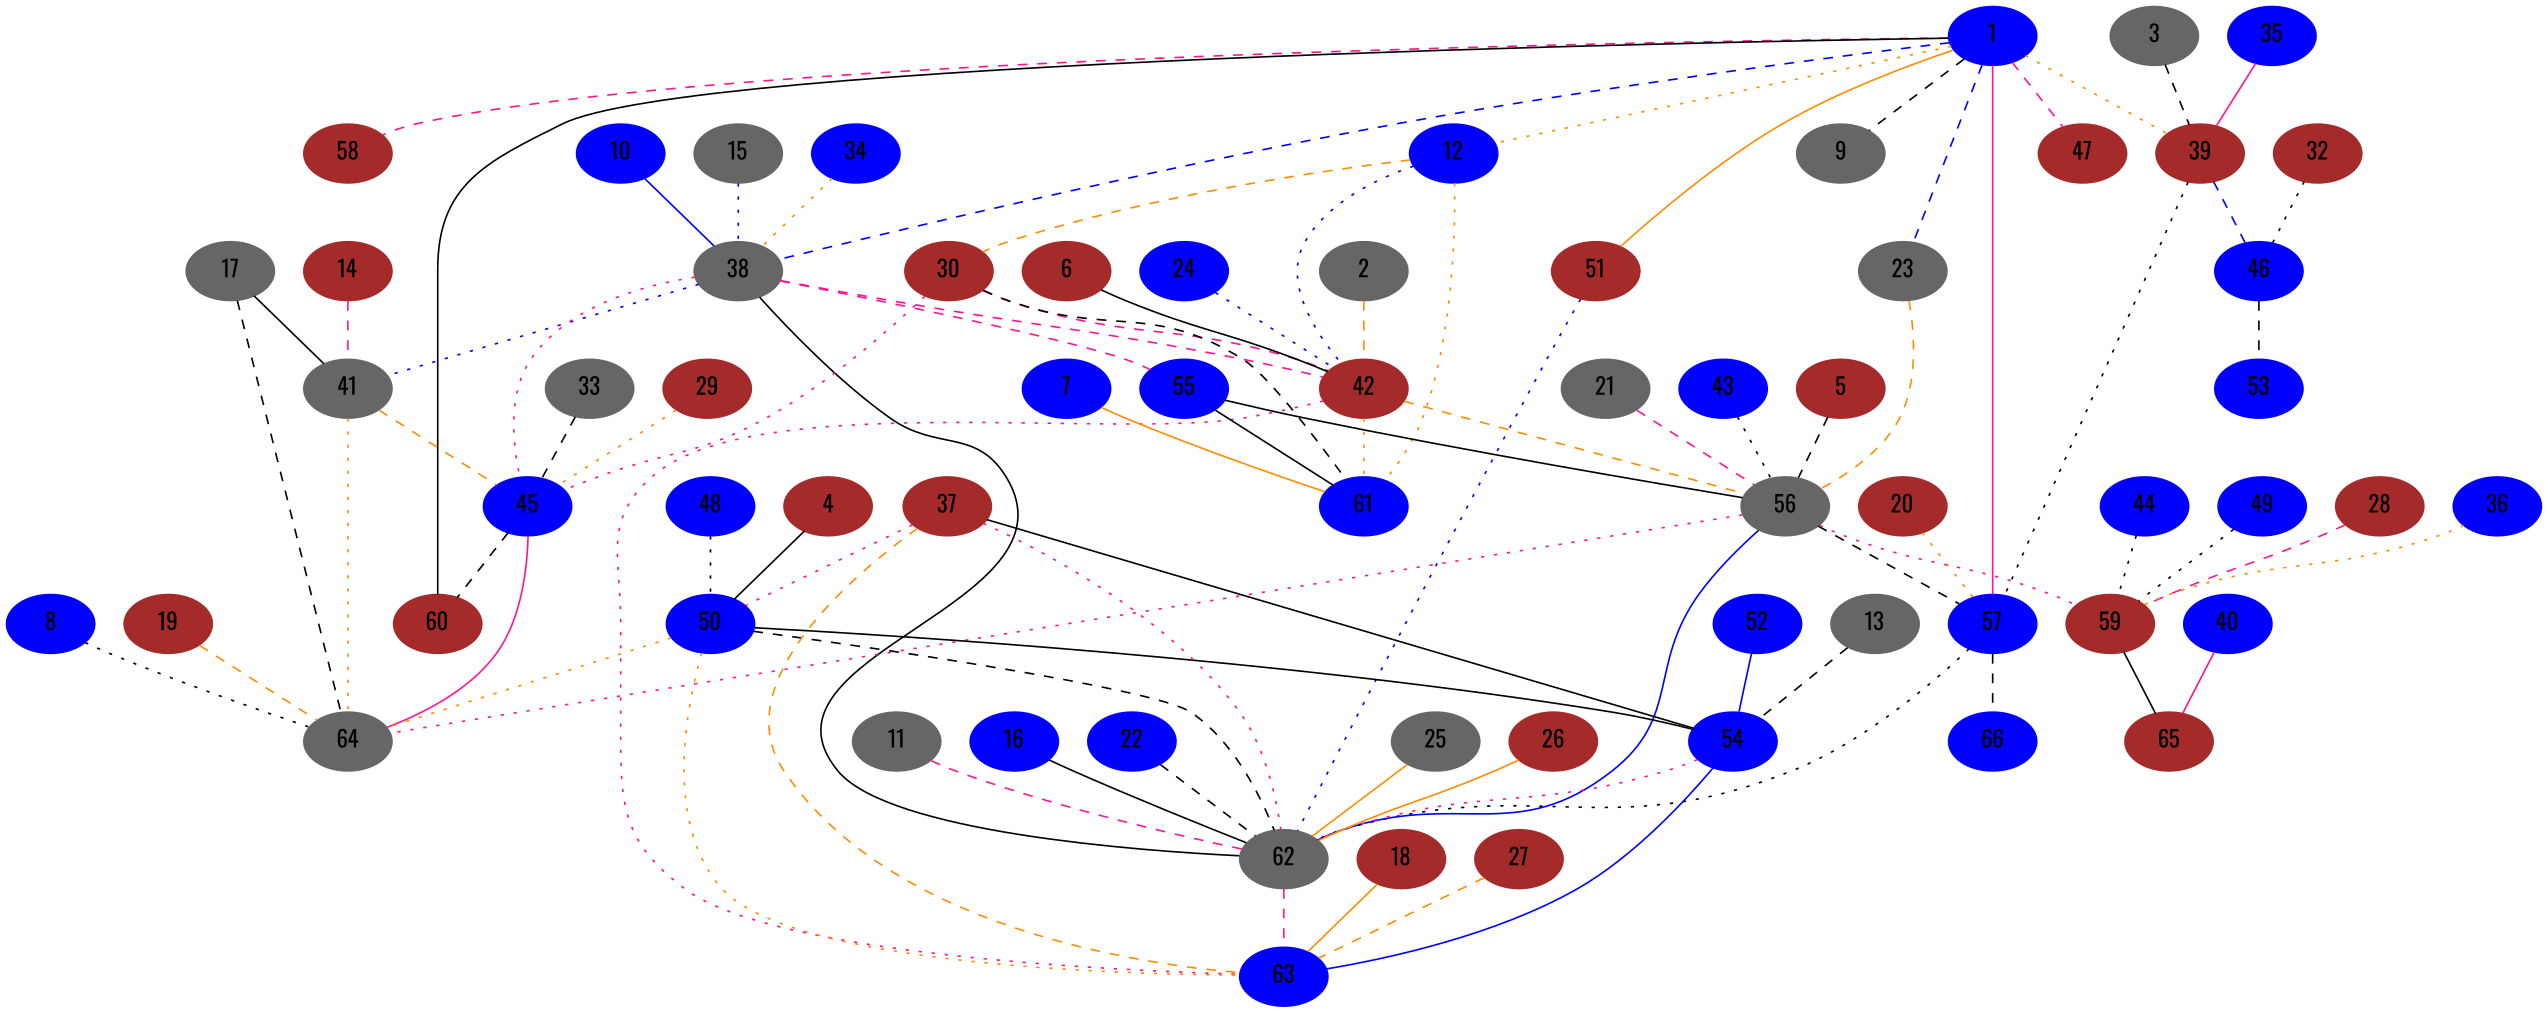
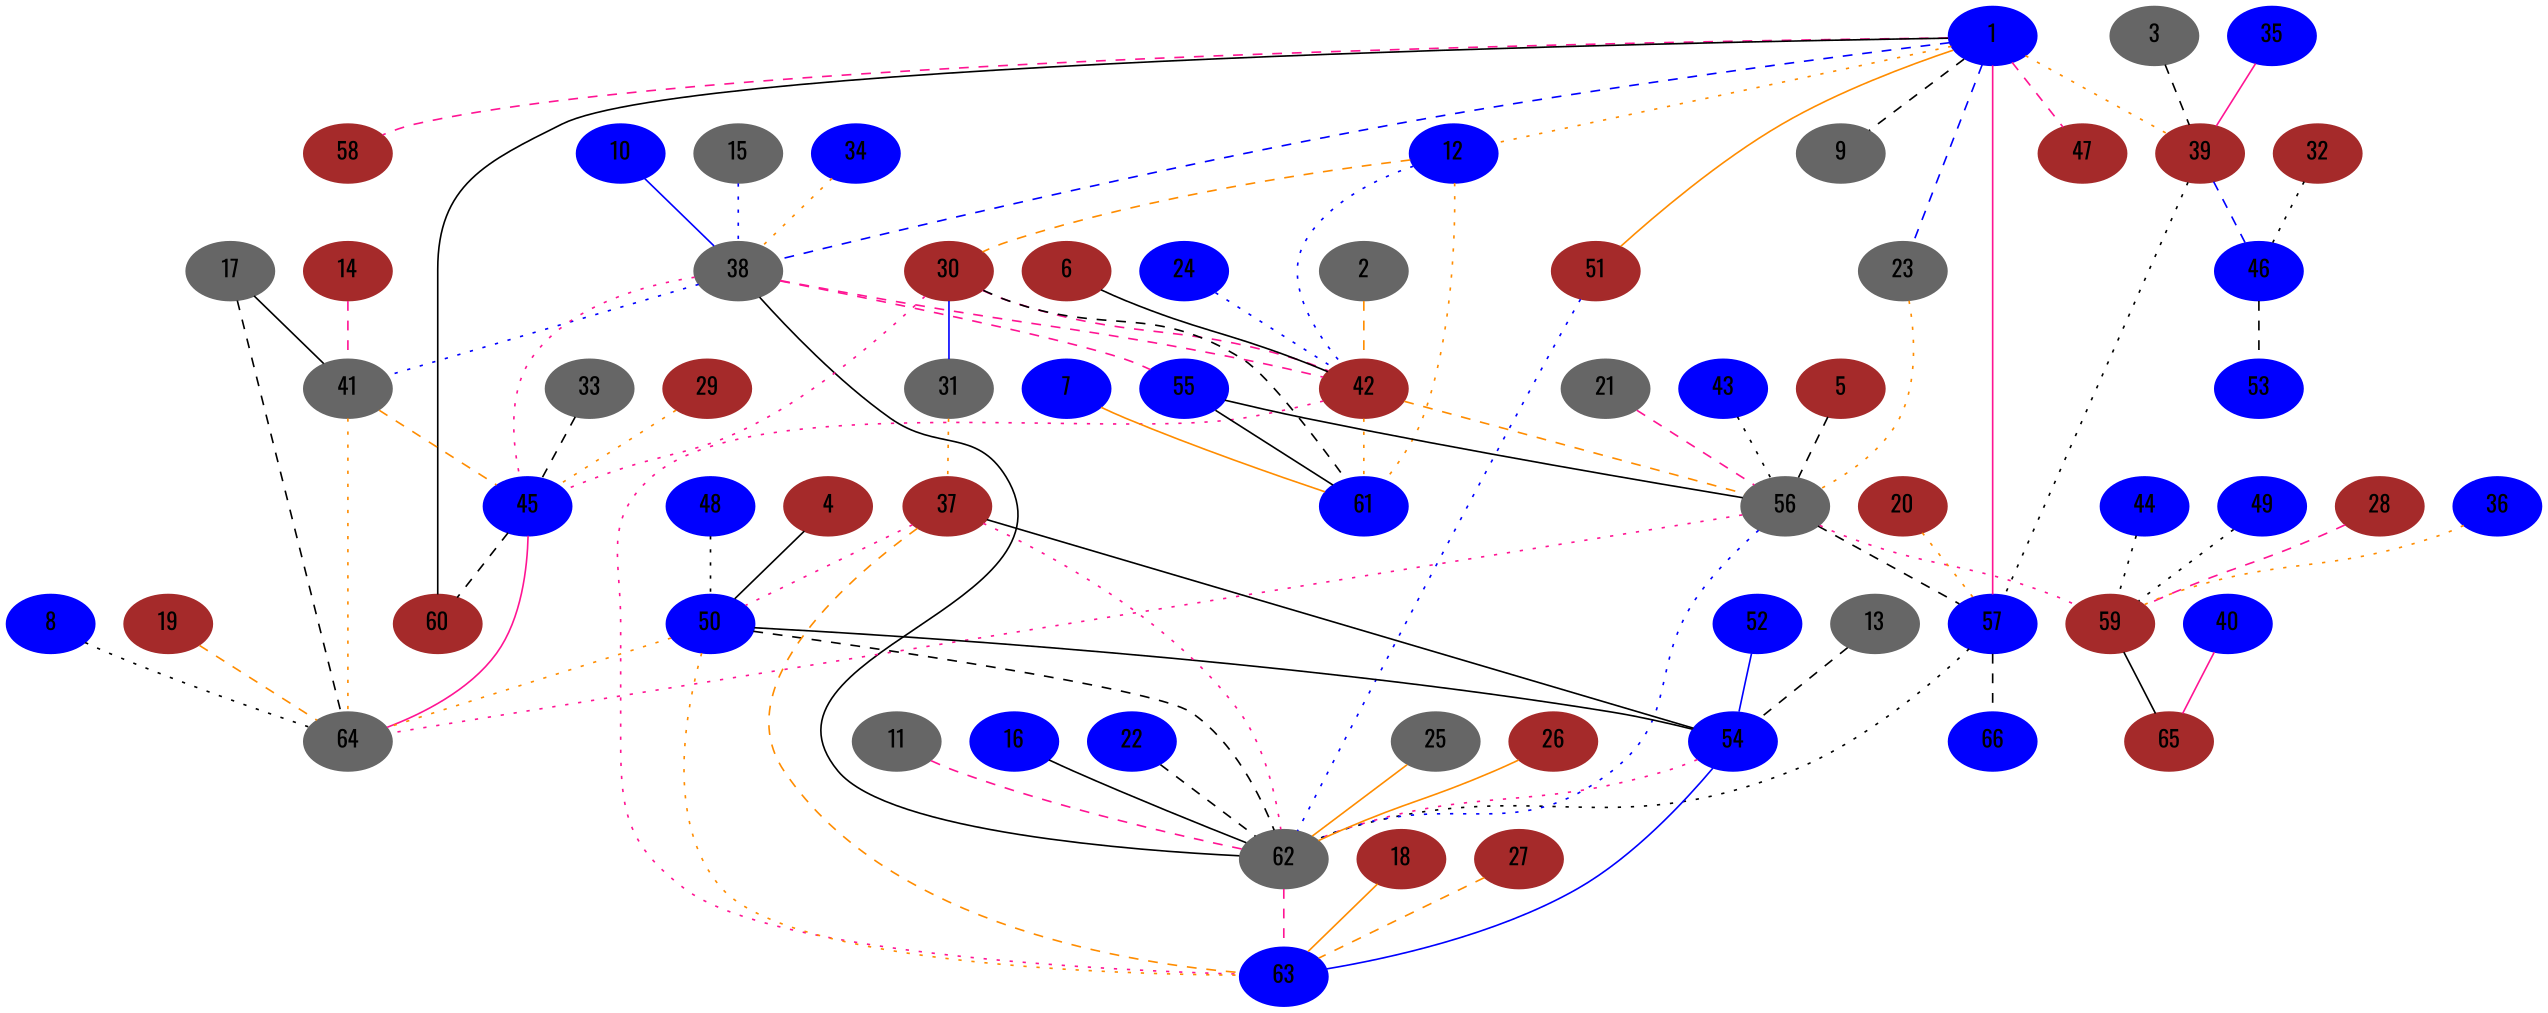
node "31": added
edge "23" -- "56": style dashed -> dotted
edge "56" -- "62": style solid -> dotted
